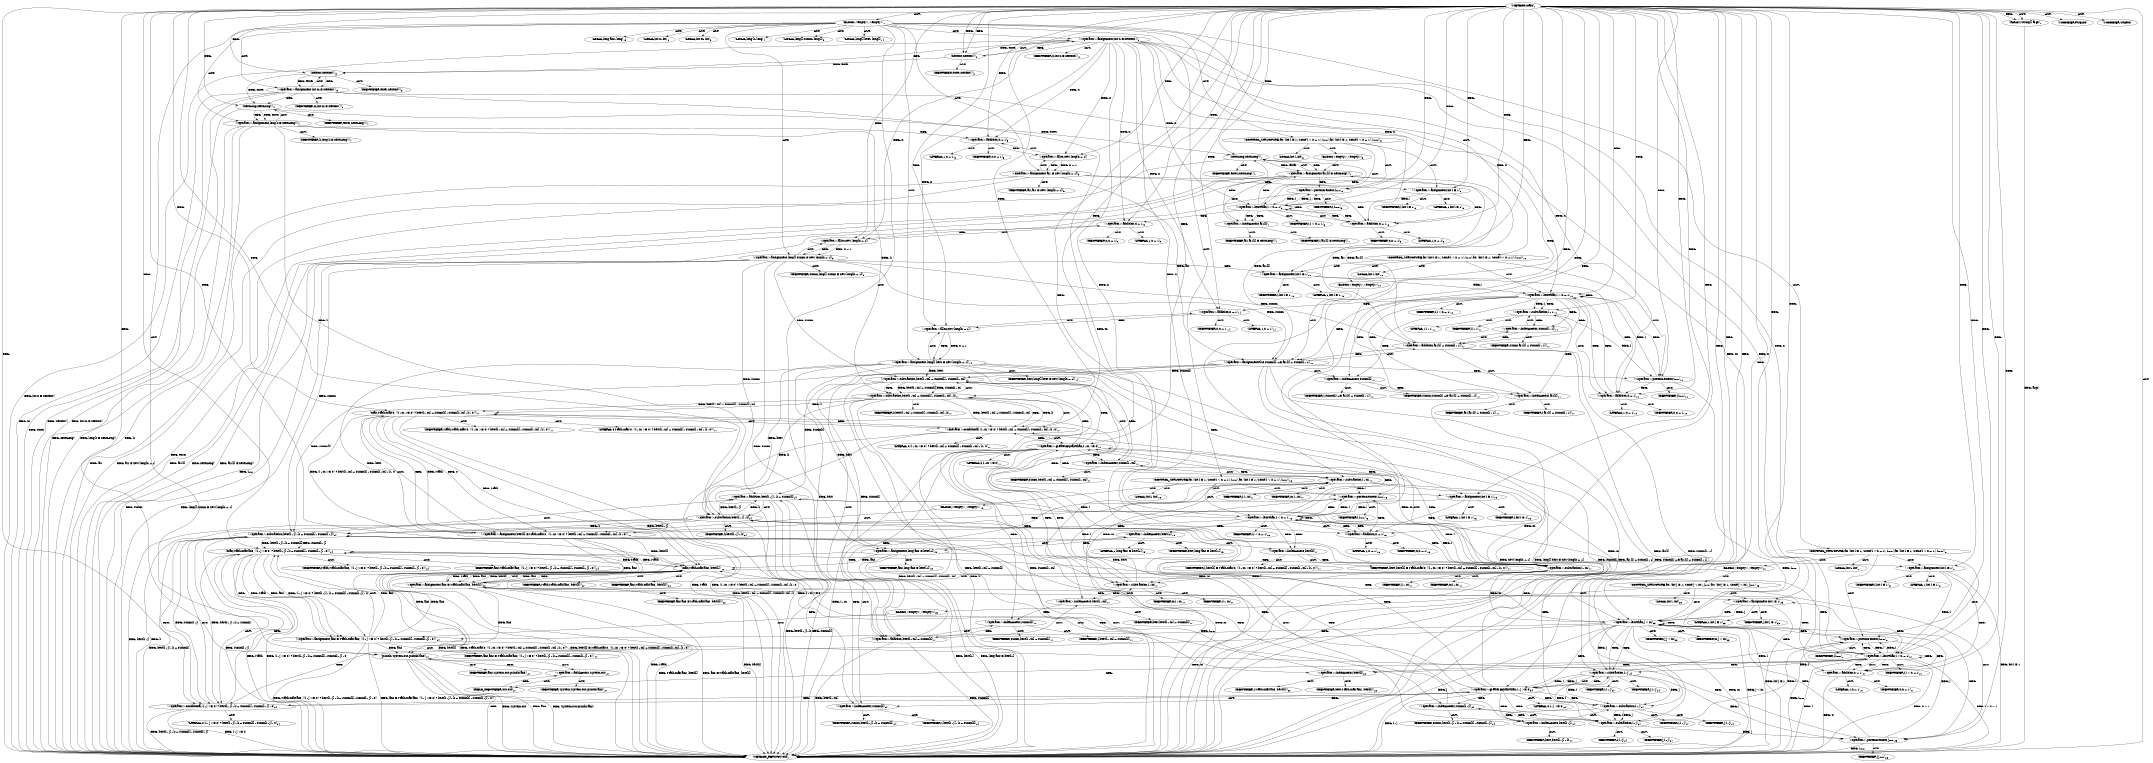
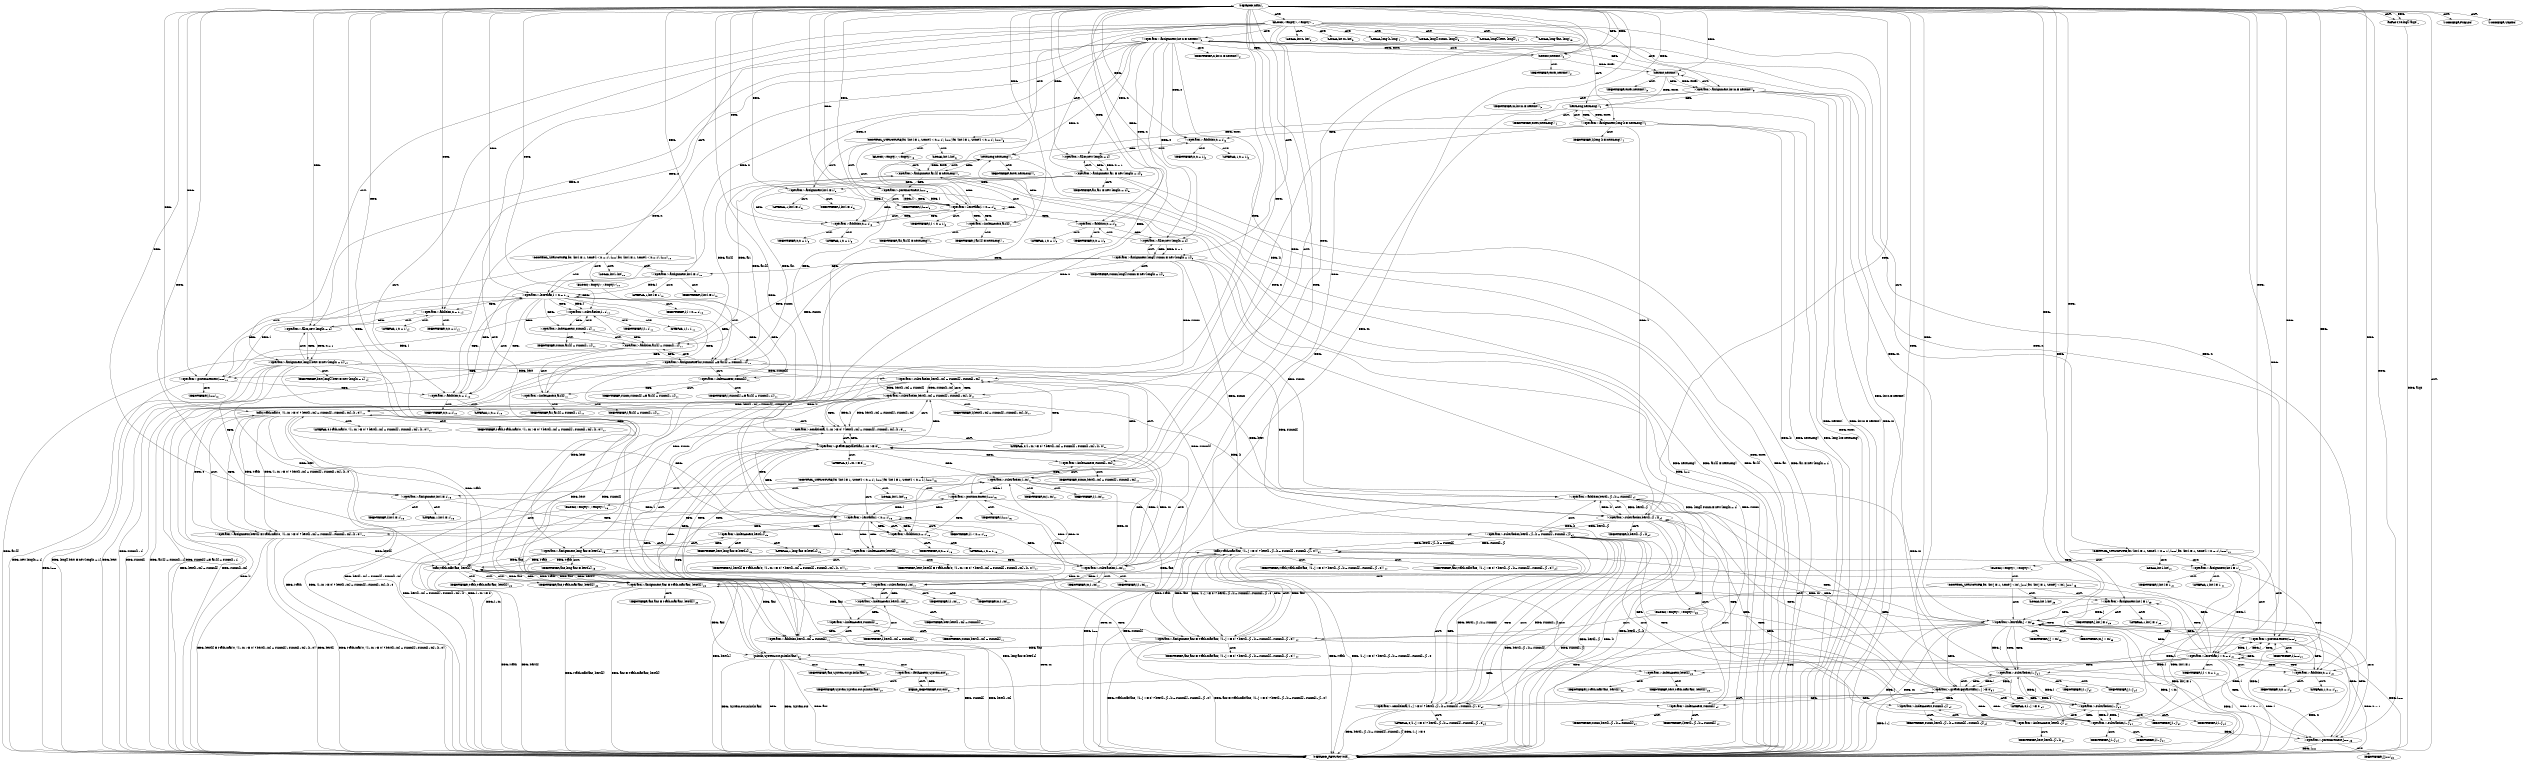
edge "(METHOD,main)" -> "(println,System.out.println(ans))": reversed
